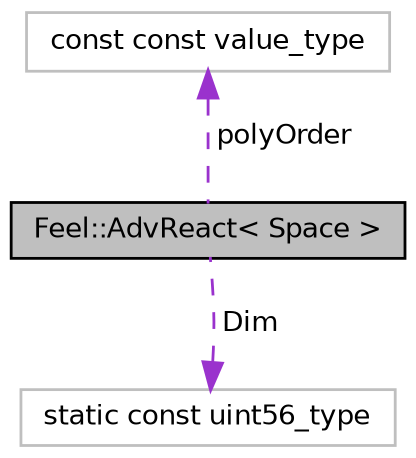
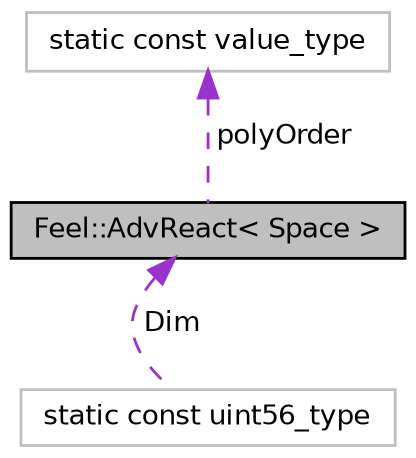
node "const const value_type": label "const const value_type" -> "static const value_type"
edge "Feel::AdvReact< Space >" -> "static const uint56_type": reversed
